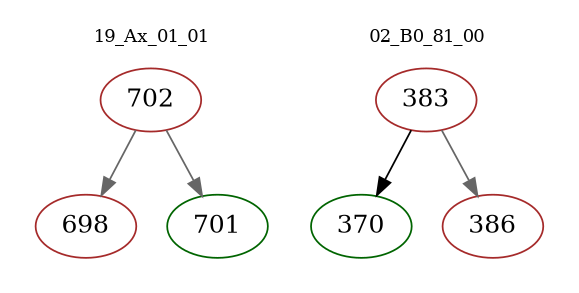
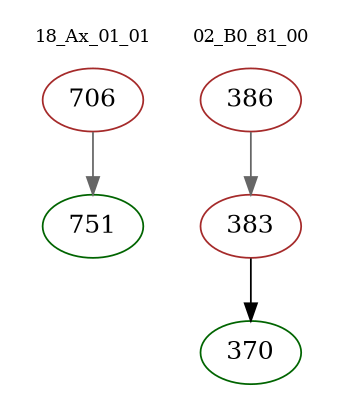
cluster "19_Ax_01_01": label "19_Ax_01_01" -> "18_Ax_01_01"
node "702": label "702" -> "706"
edge "383" -> "386": reversed
node "698": removed
node "701": label "701" -> "751"
